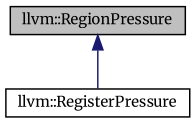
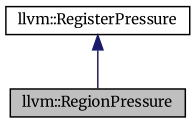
edge "llvm::RegisterPressure" -> "llvm::RegionPressure": reversed
